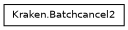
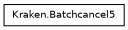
node "Kraken.Batchcancel2": label "Kraken.Batchcancel2" -> "Kraken.Batchcancel5"
